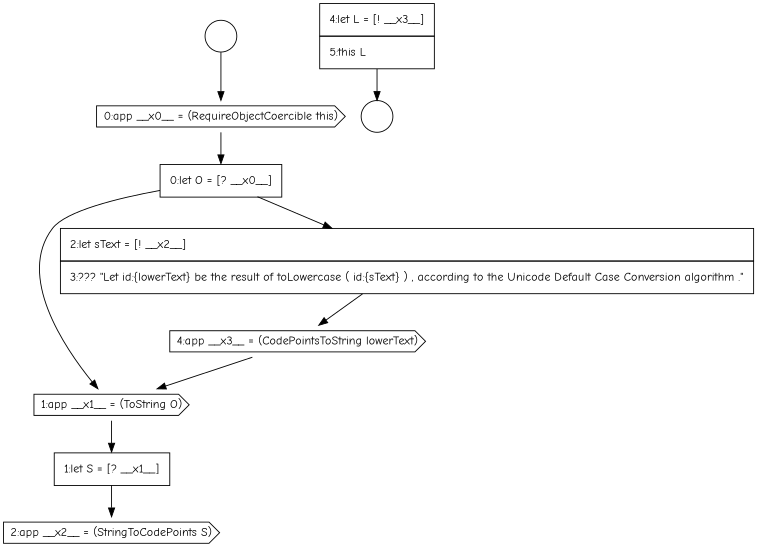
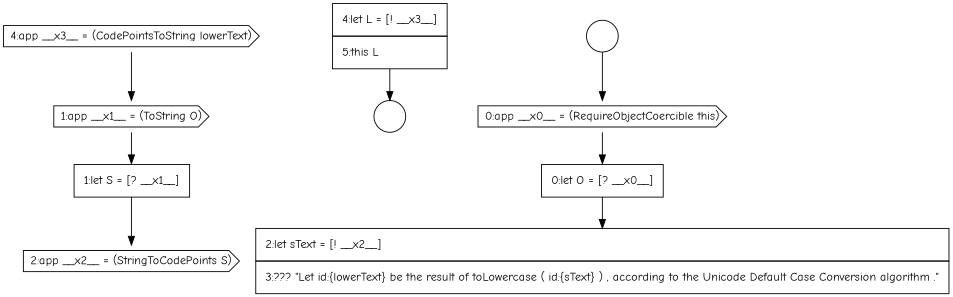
edge "0:let O = [? __x0__]" -> "1:app __x1__ = (ToString O)": removed
edge "2:let sText = [! __x2__]" -> "4:app __x3__ = (CodePointsToString lowerText)": removed
